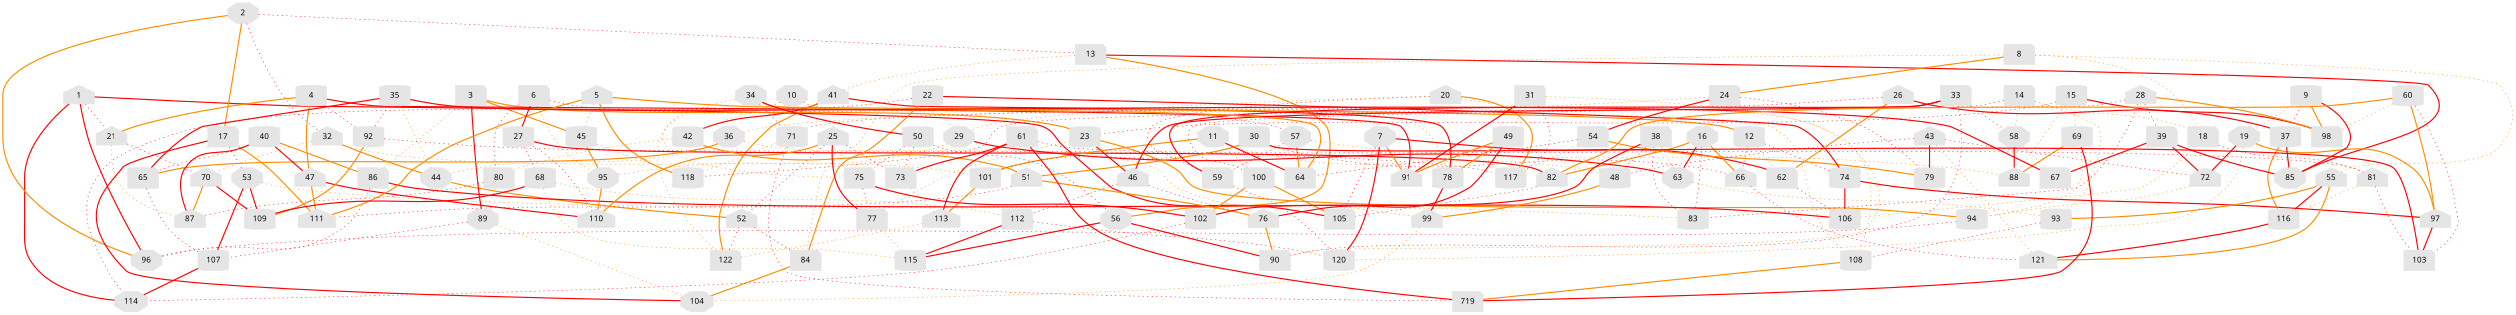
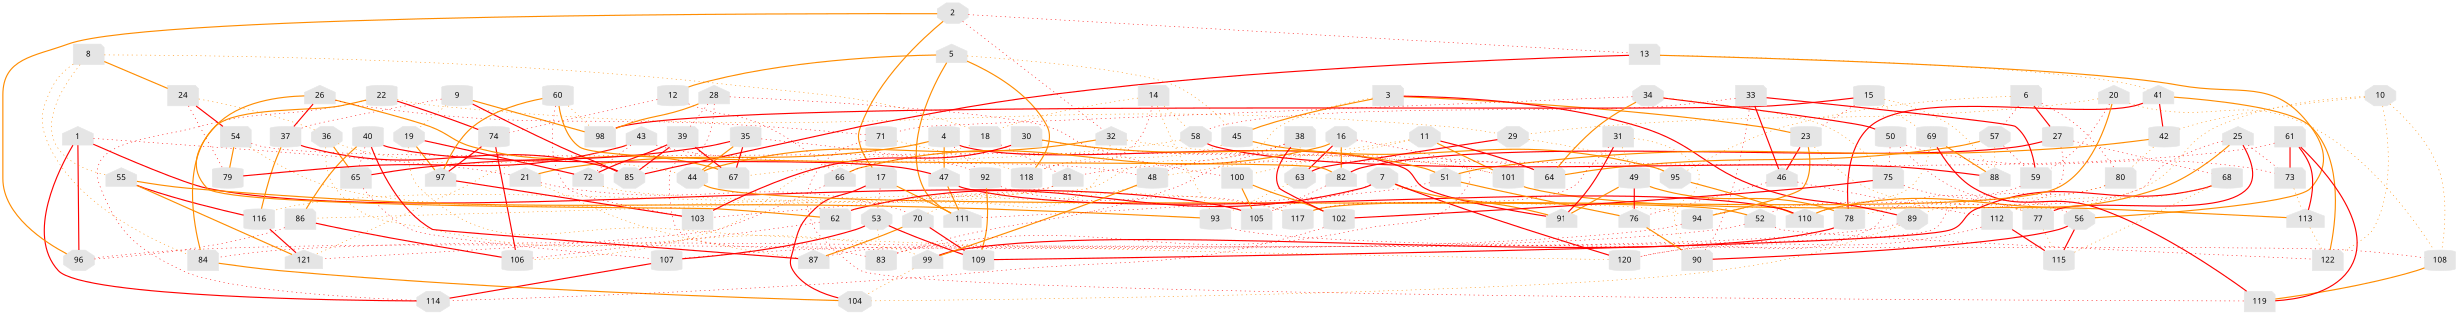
edge "35" -- "44": style dotted -> bold
edge "26" -- "67": added
edge "12" -- "62": now "48" -- "62"
node "719": label "719" -> "119"
